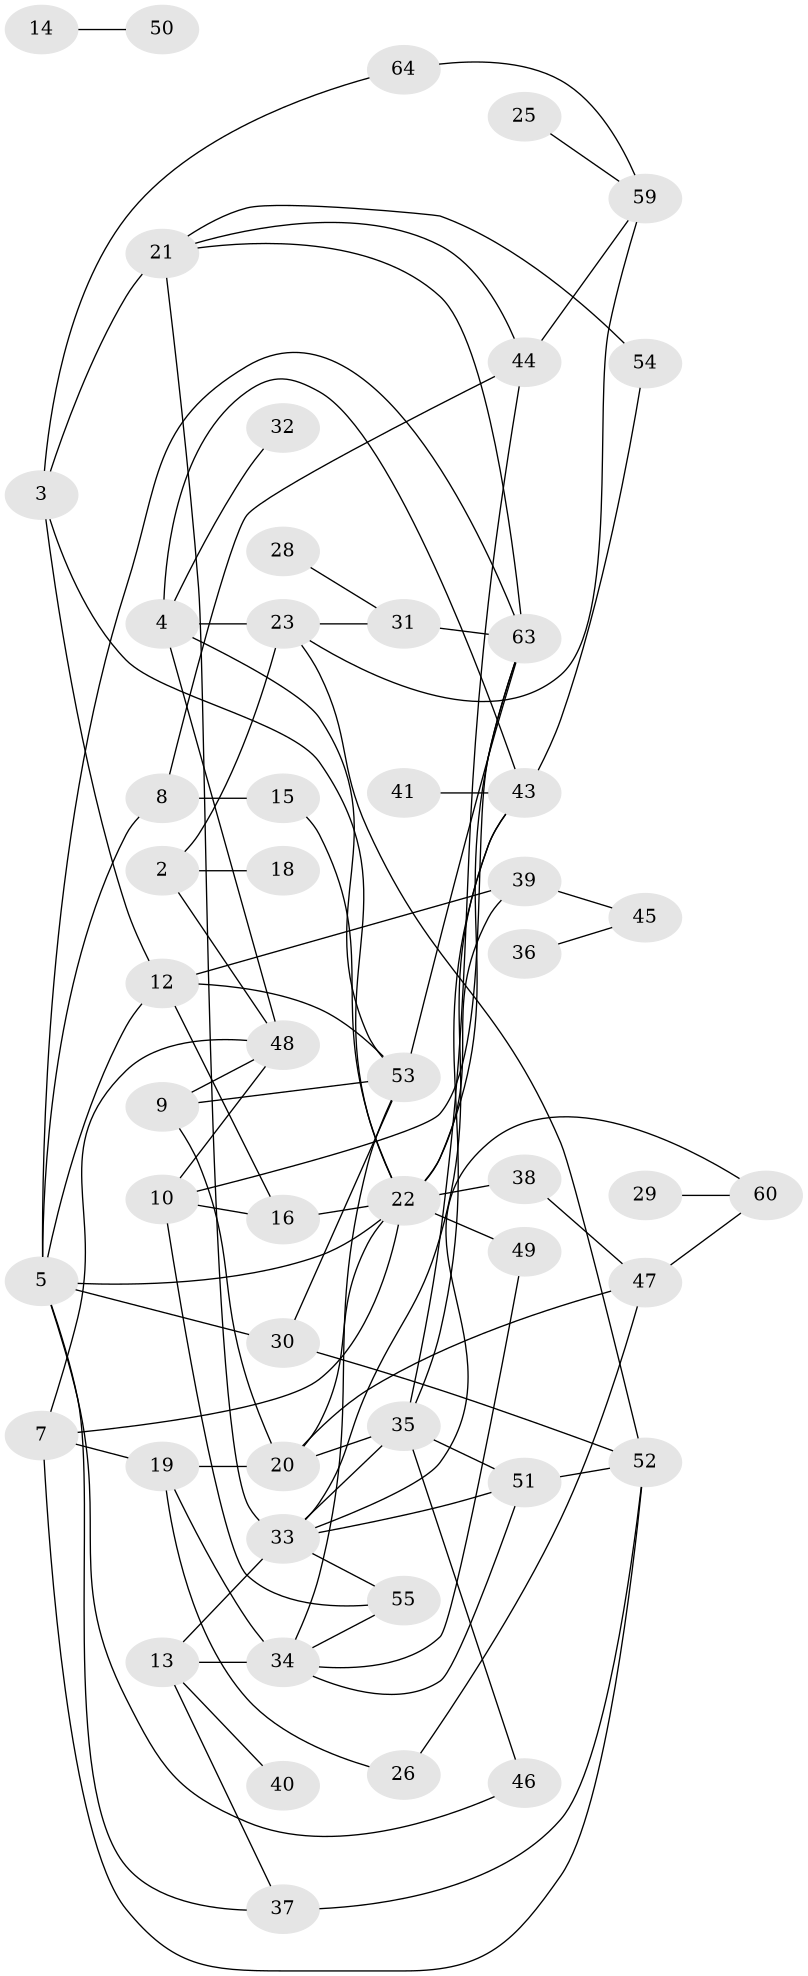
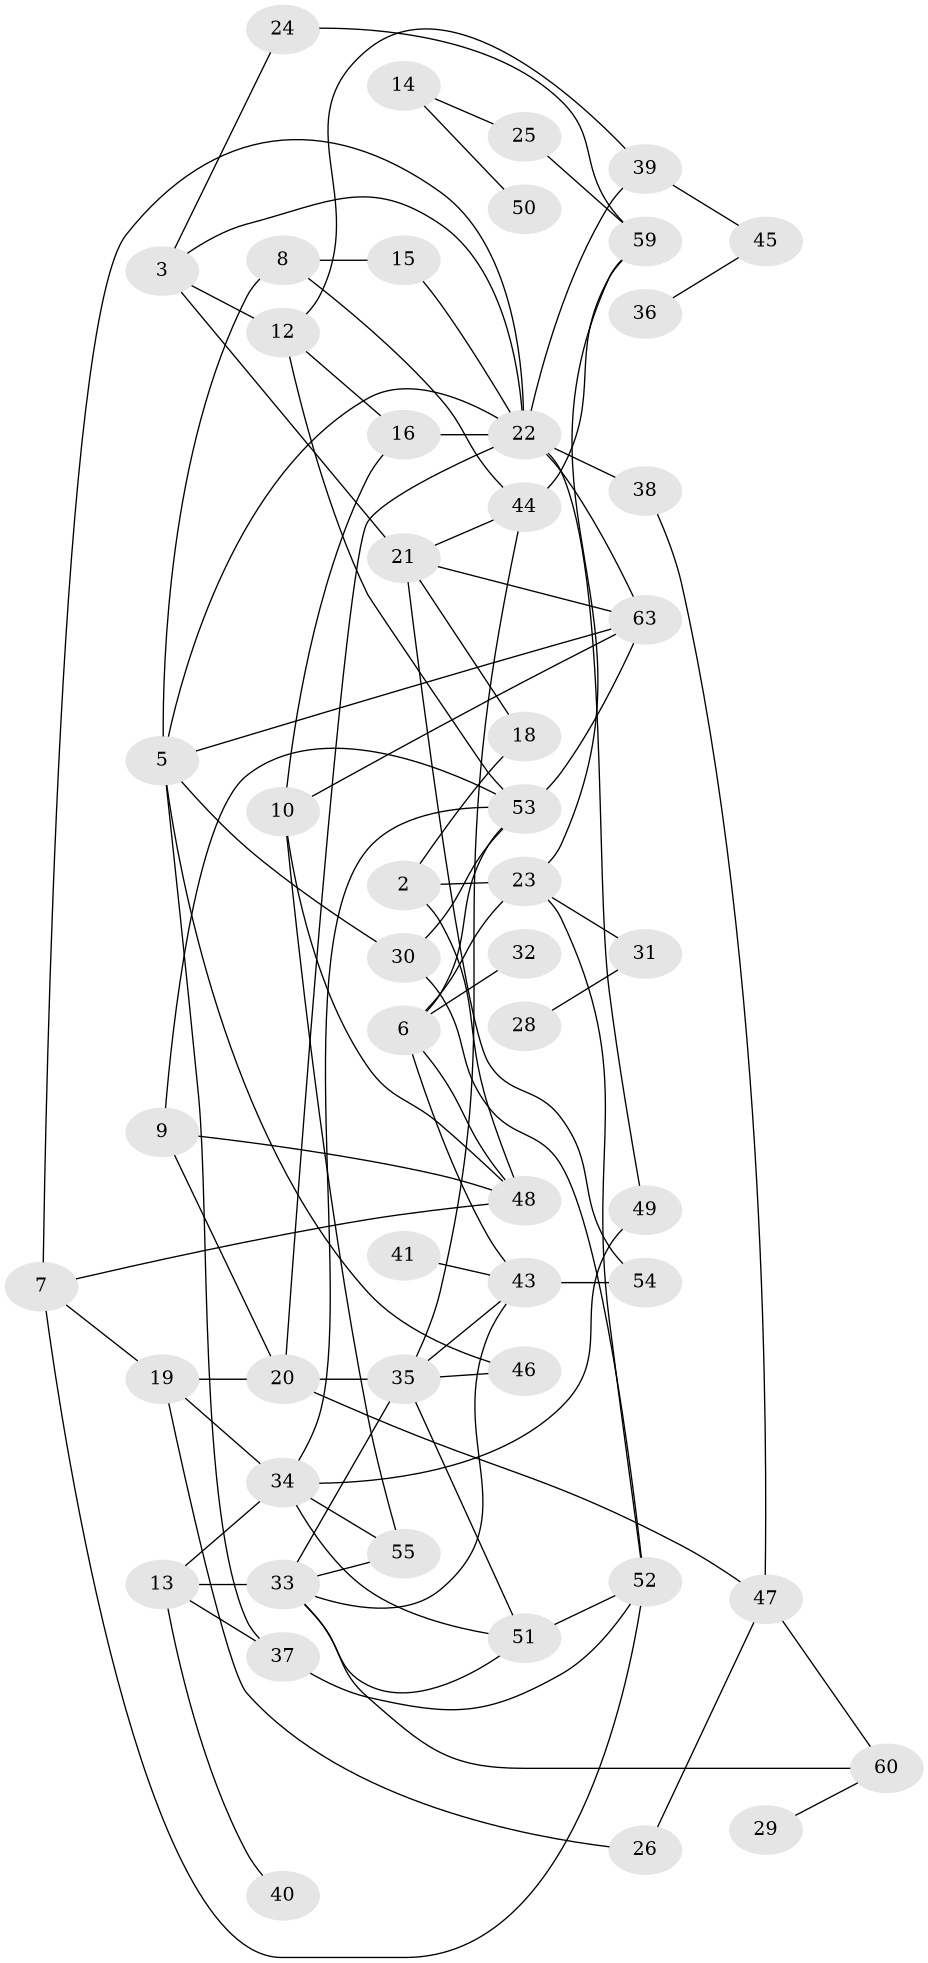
node "64": label "64" -> "24"
edge "14" -- "25": added
node "4": label "4" -> "6"
edge "31" -- "63": removed
edge "21" -- "33": now "21" -- "18"
edge "12" -- "5": removed
